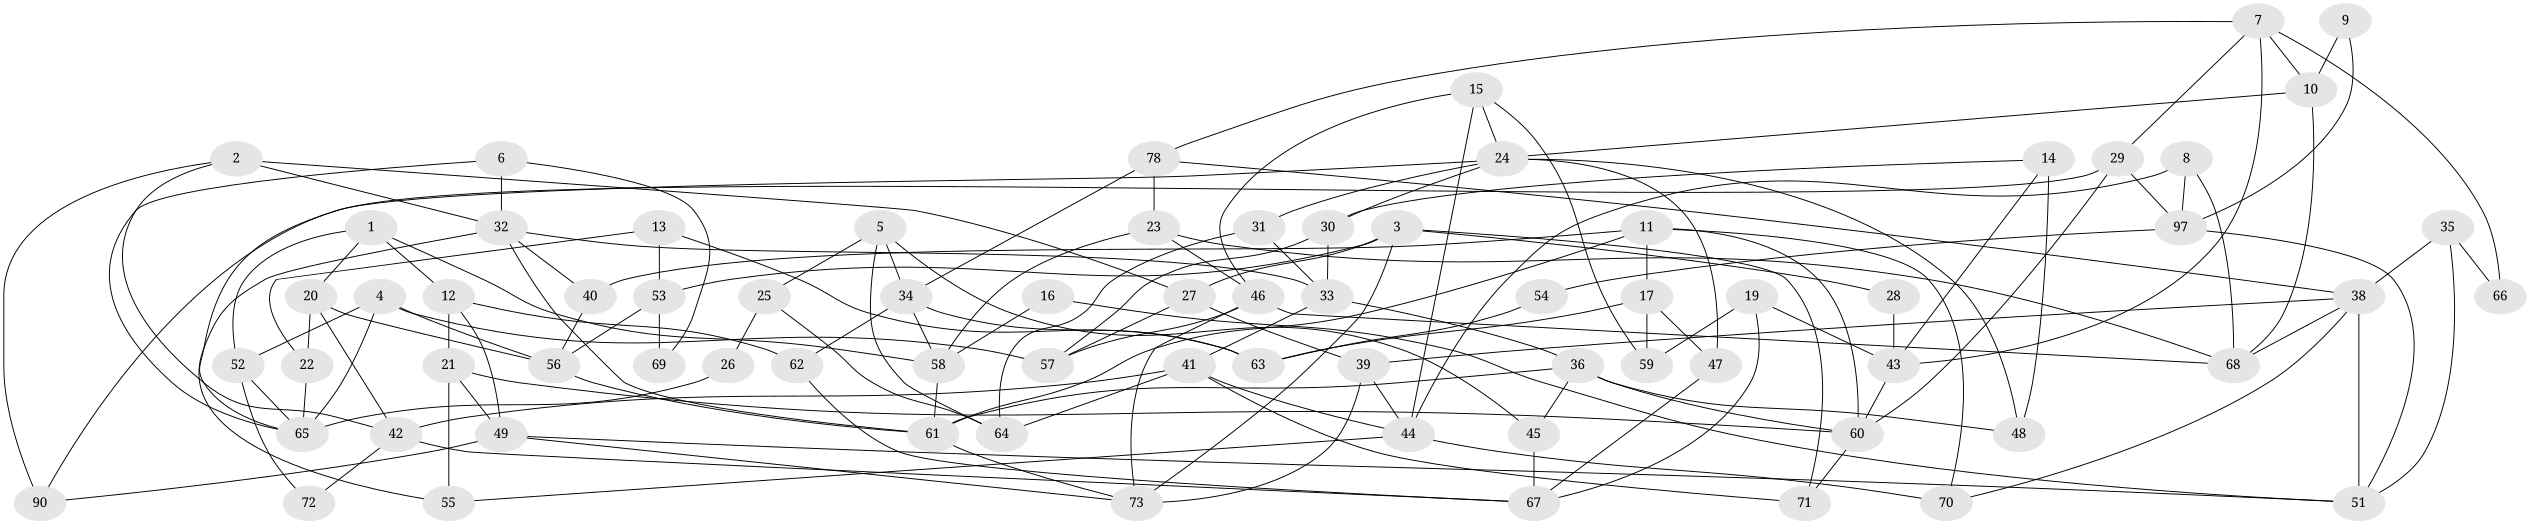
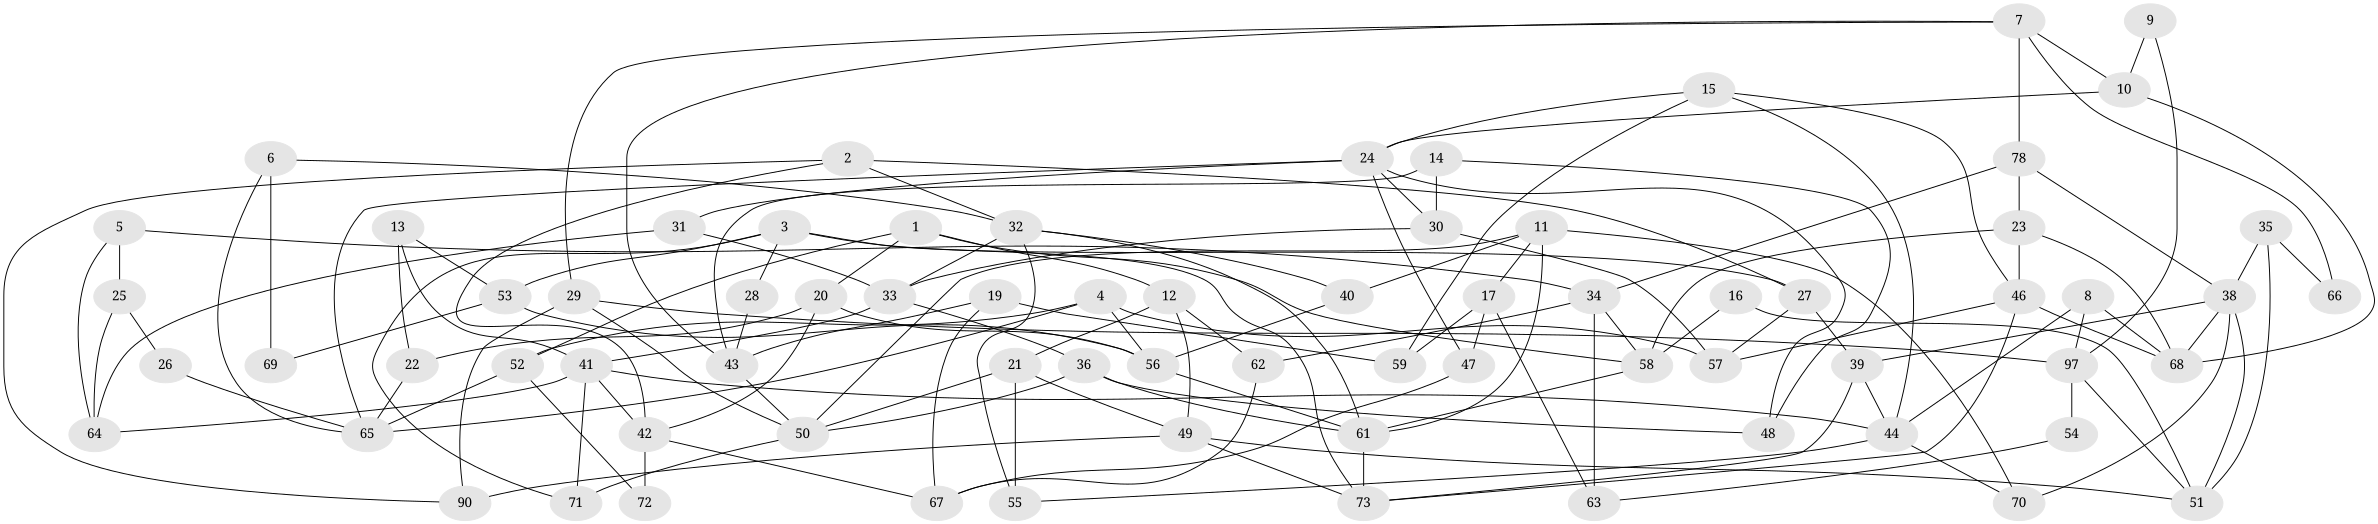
edge "13" -- "63": now "13" -- "41"
node "45": removed
node "60": label "60" -> "50"
